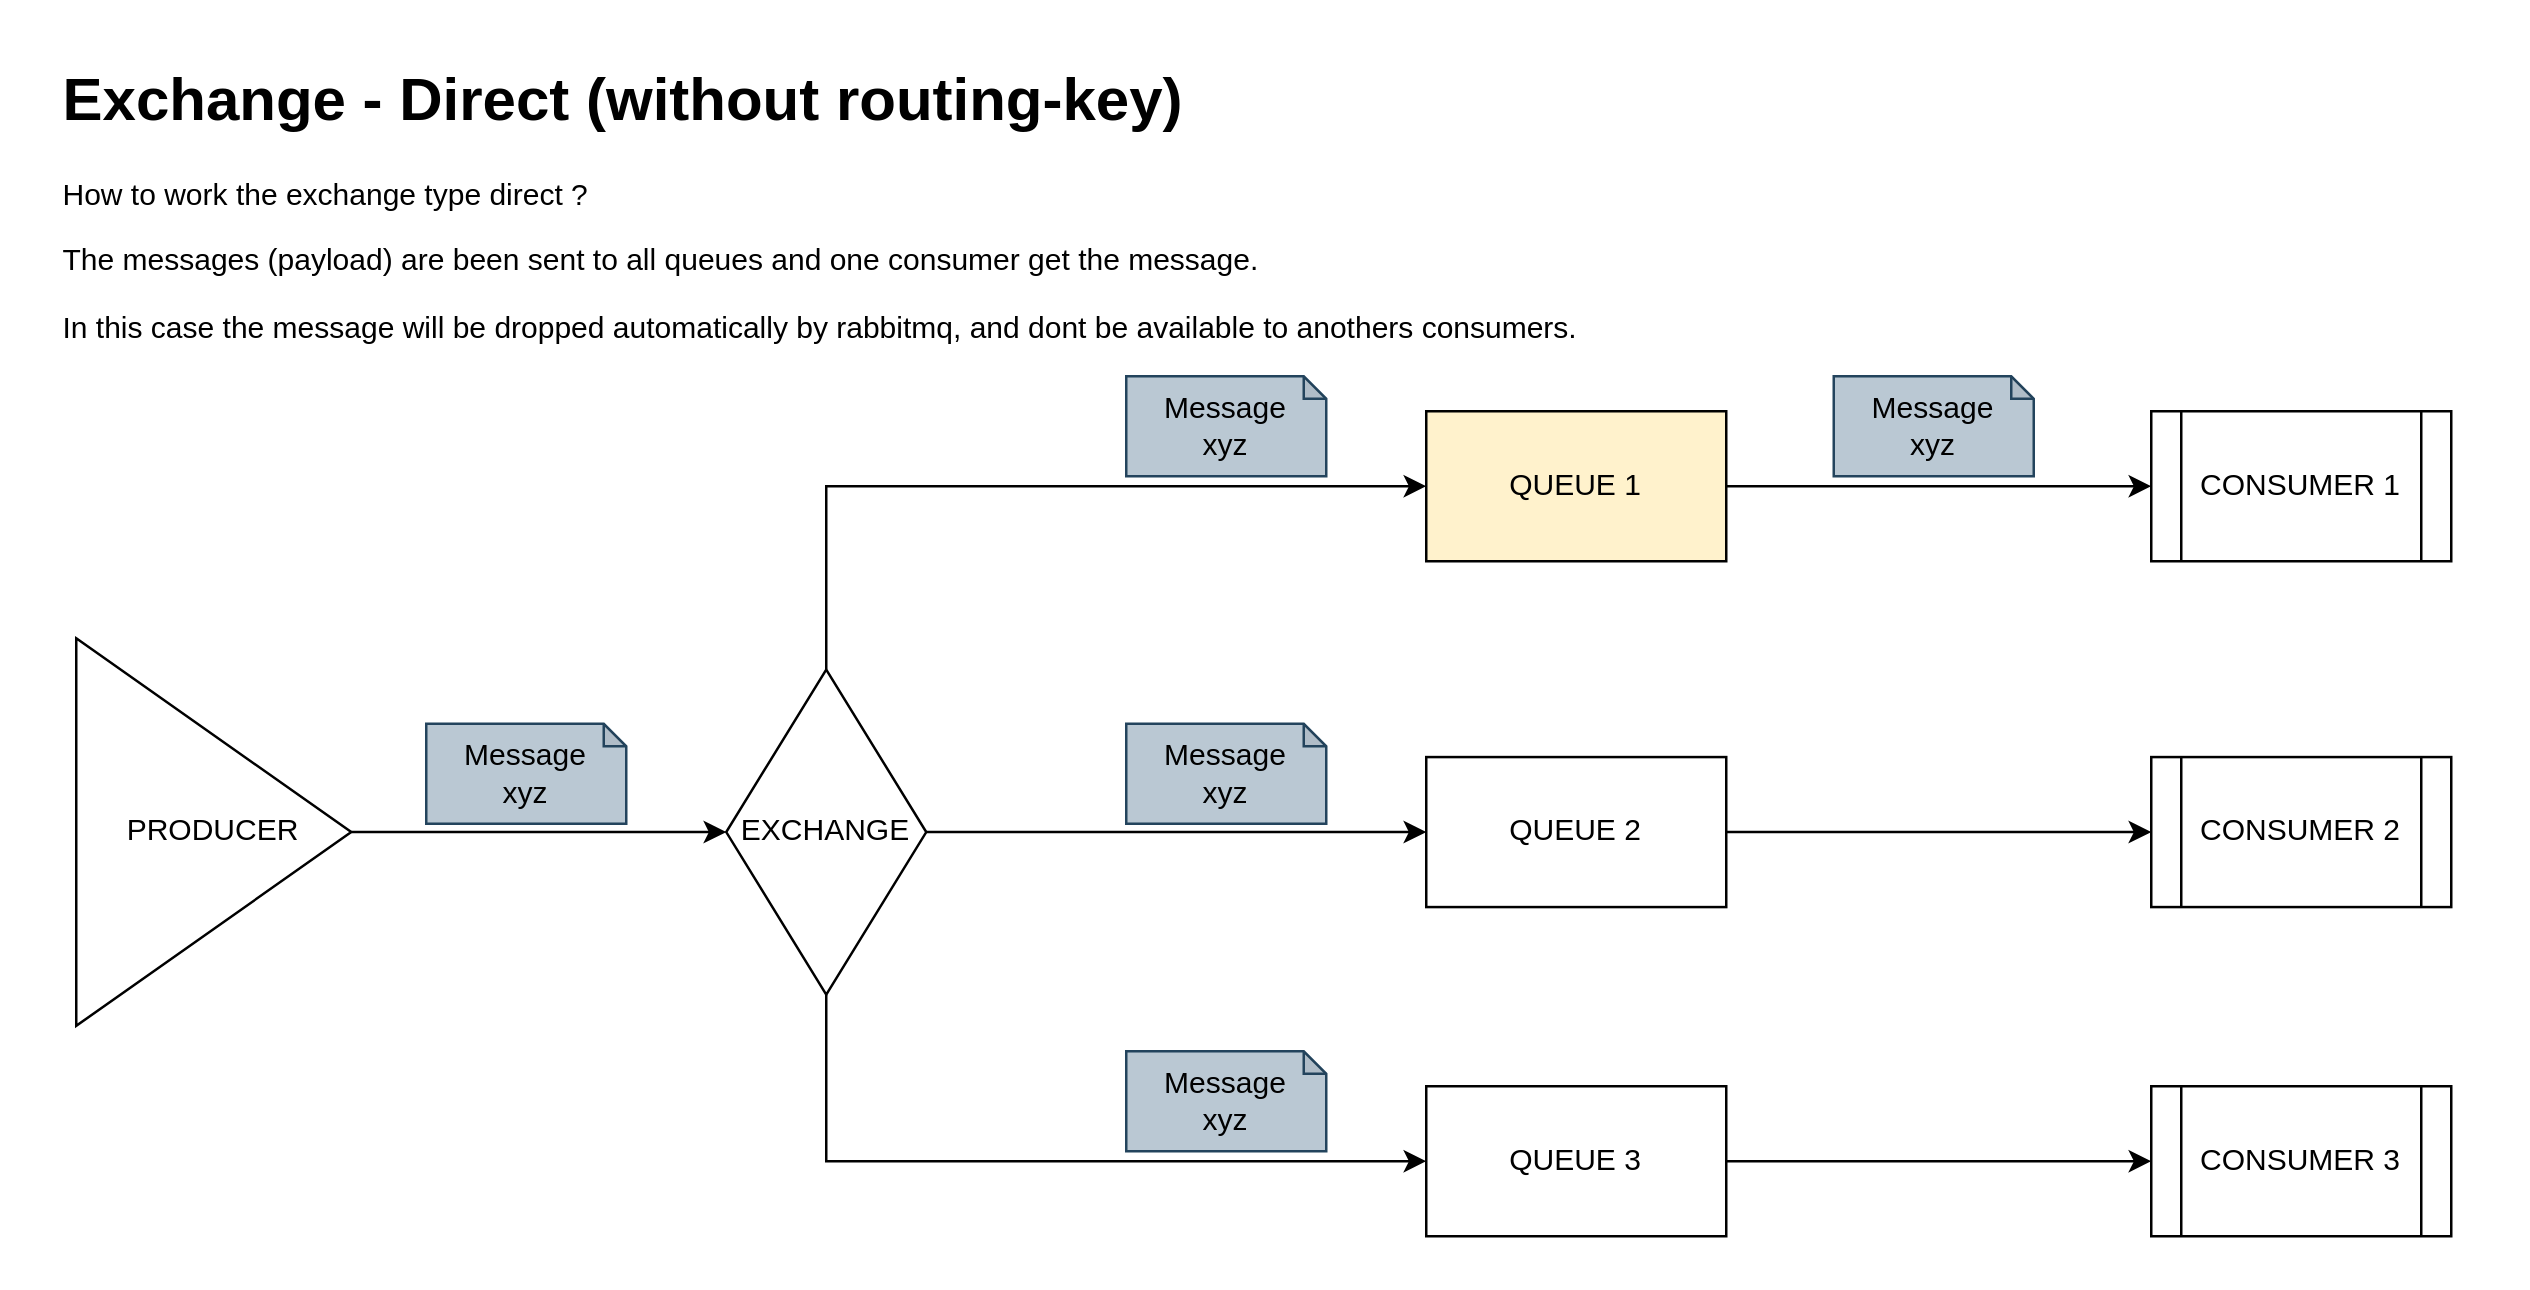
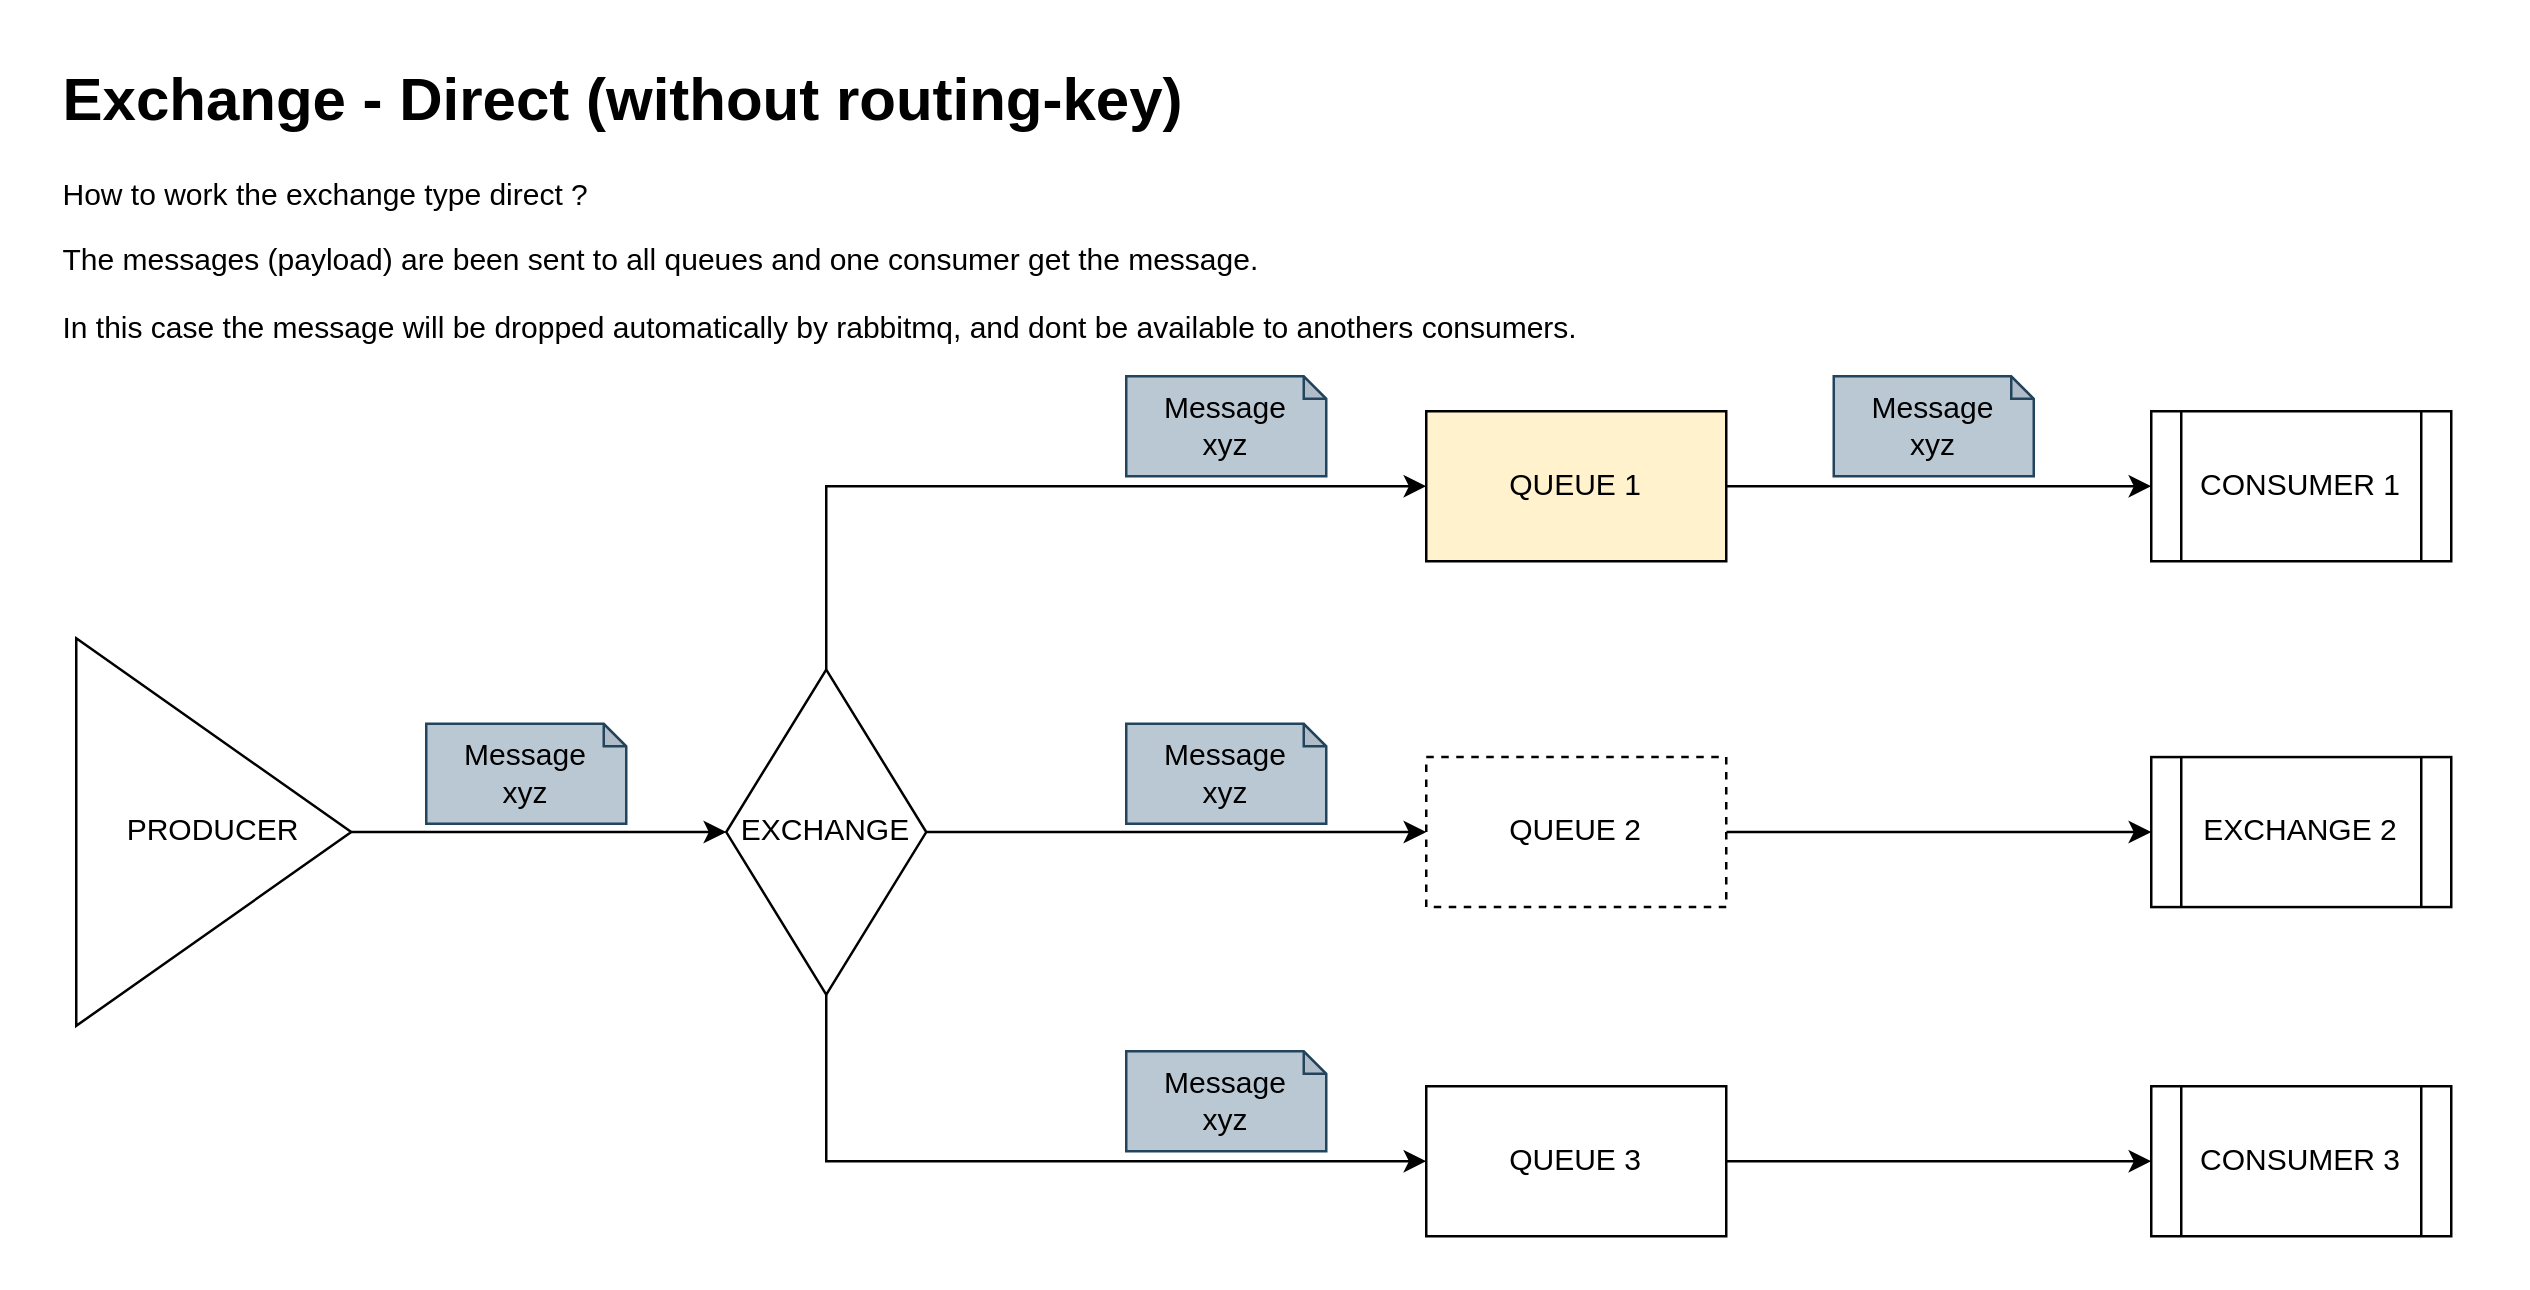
node "CONSUMER 2": label "CONSUMER 2" -> "EXCHANGE 2"
node "QUEUE 2": style solid -> dashed
